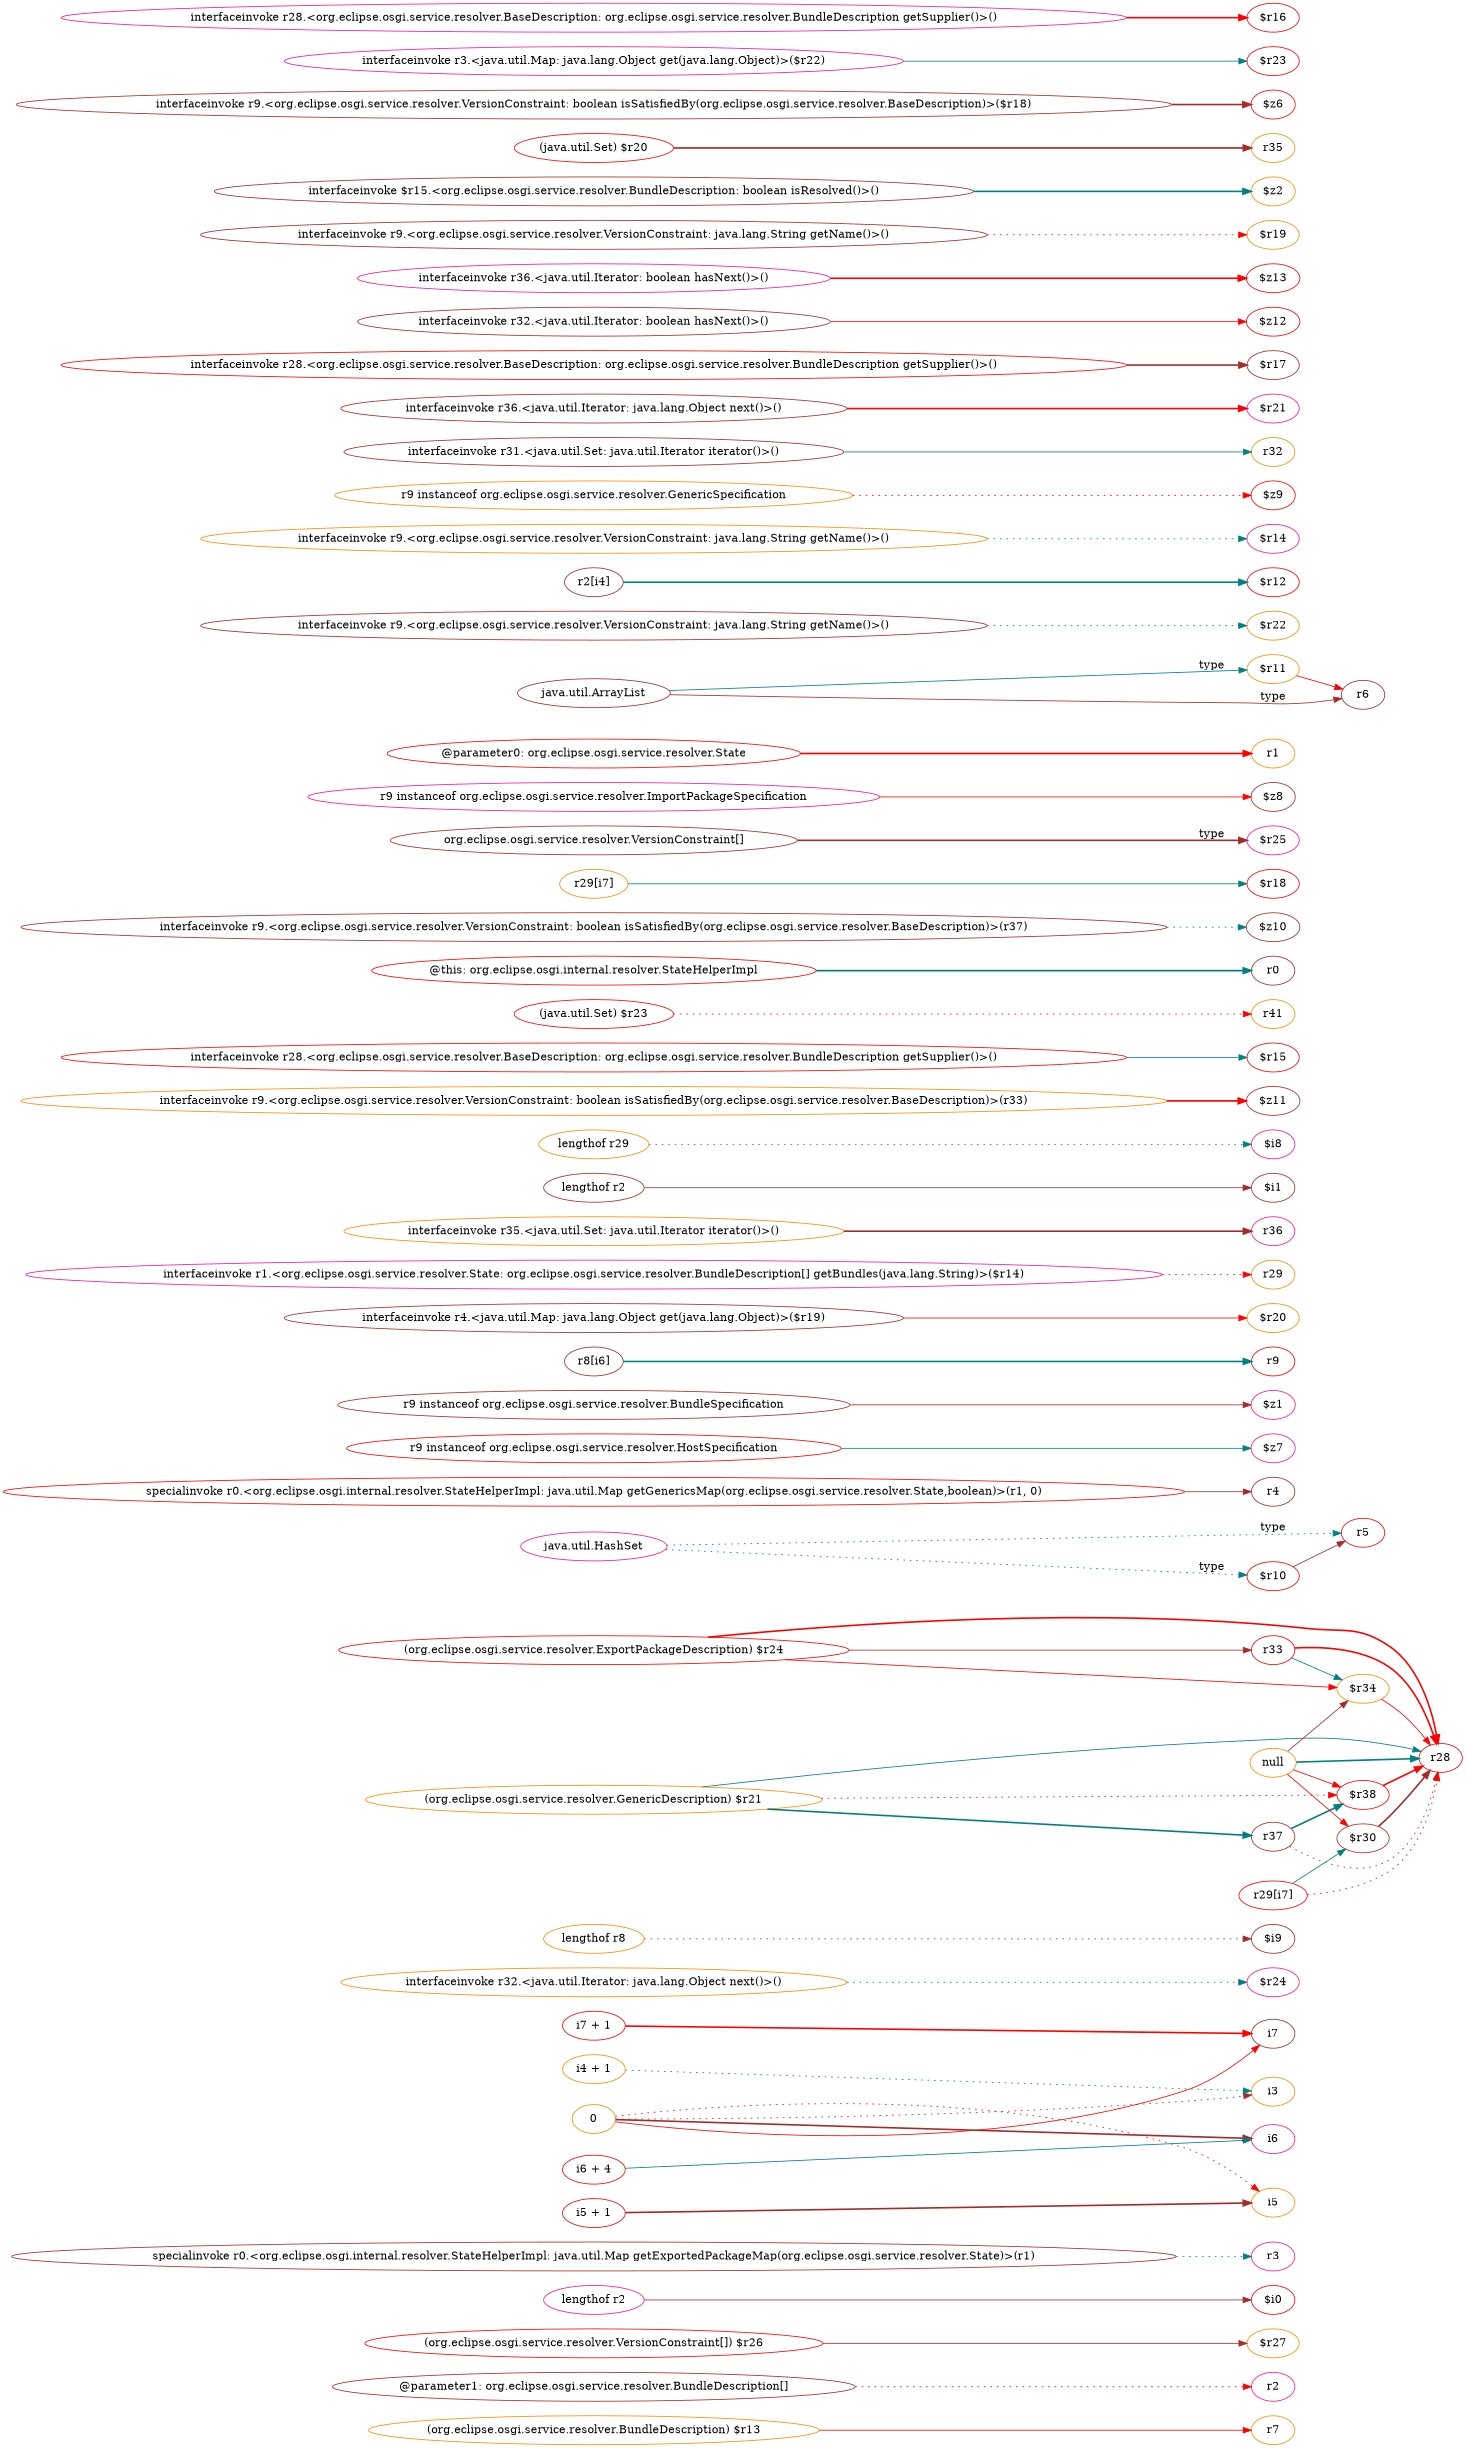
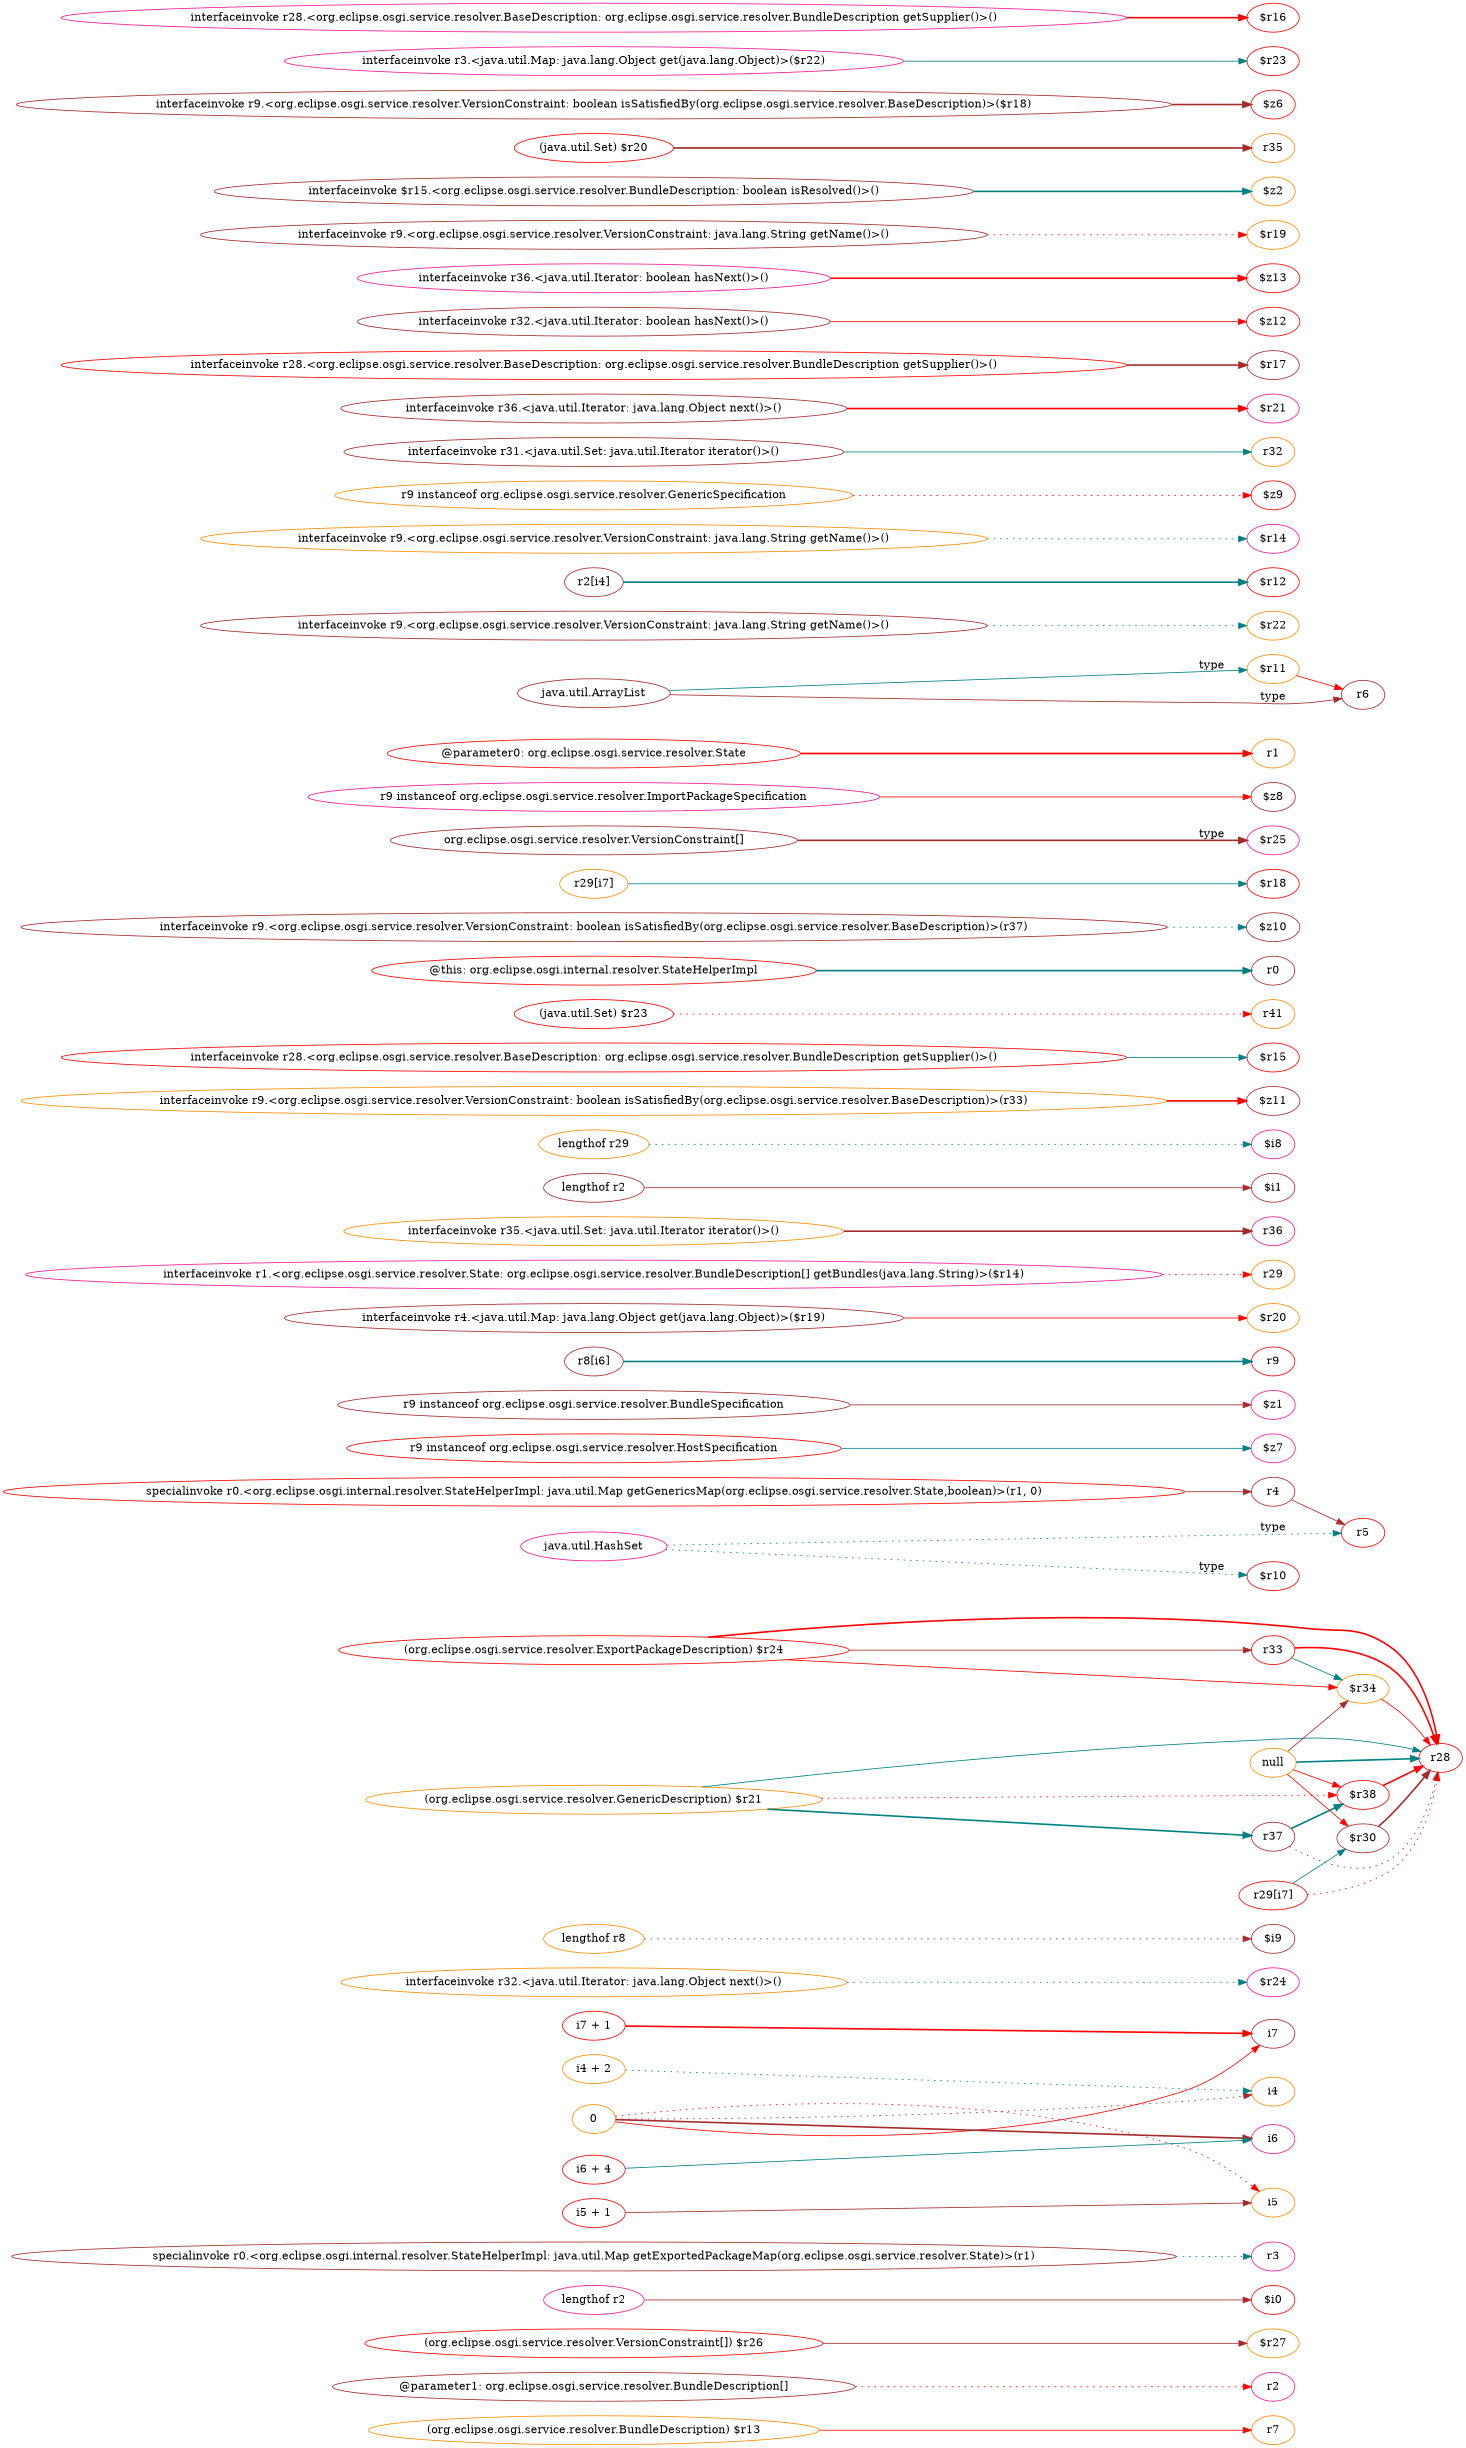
edge "$r10" -> "r5": now "r4" -> "r5"
node "i4 + 1": label "i4 + 1" -> "i4 + 2"
node "i3": label "i3" -> "i4"
edge "i5 + 1" -> "i5": style bold -> solid
